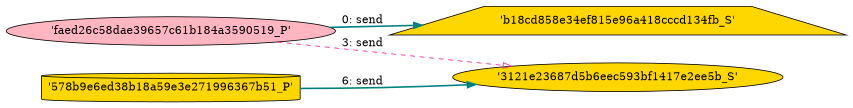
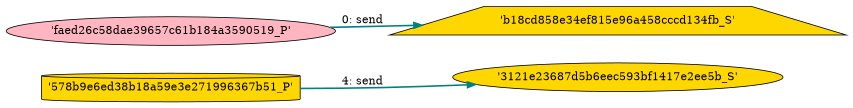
node "'b18cd858e34ef815e96a418cccd134fb_S'": label "'b18cd858e34ef815e96a418cccd134fb_S'" -> "'b18cd858e34ef815e96a458cccd134fb_S'"
edge "'faed26c58dae39657c61b184a3590519_P'" -> "'3121e23687d5b6eec593bf1417e2ee5b_S'": removed, label "3: send"
edge "'578b9e6ed38b18a59e3e271996367b51_P'" -> "'3121e23687d5b6eec593bf1417e2ee5b_S'": label "6: send" -> "4: send"
